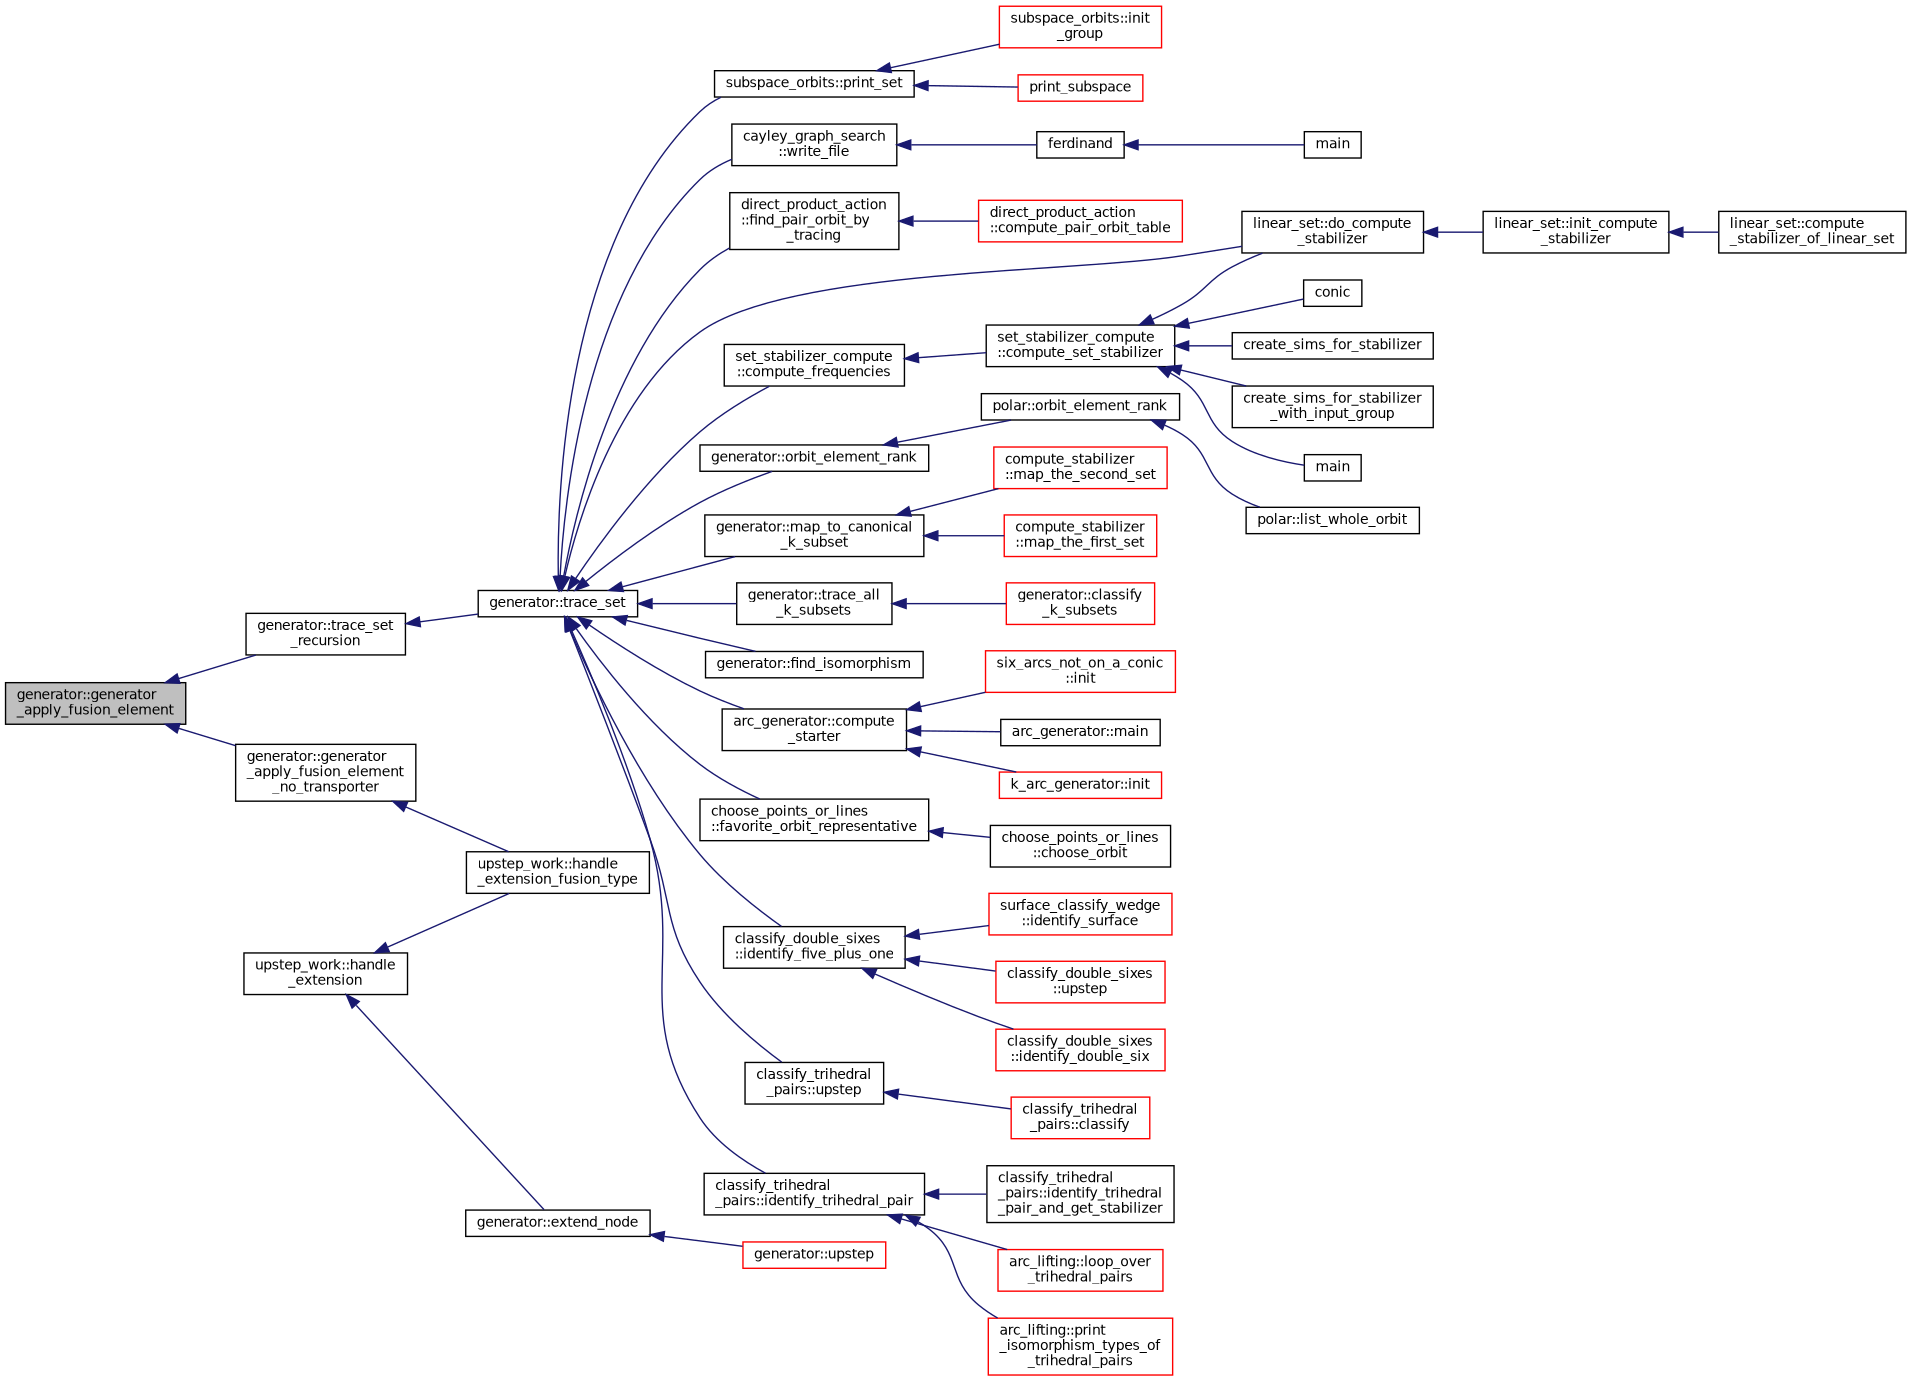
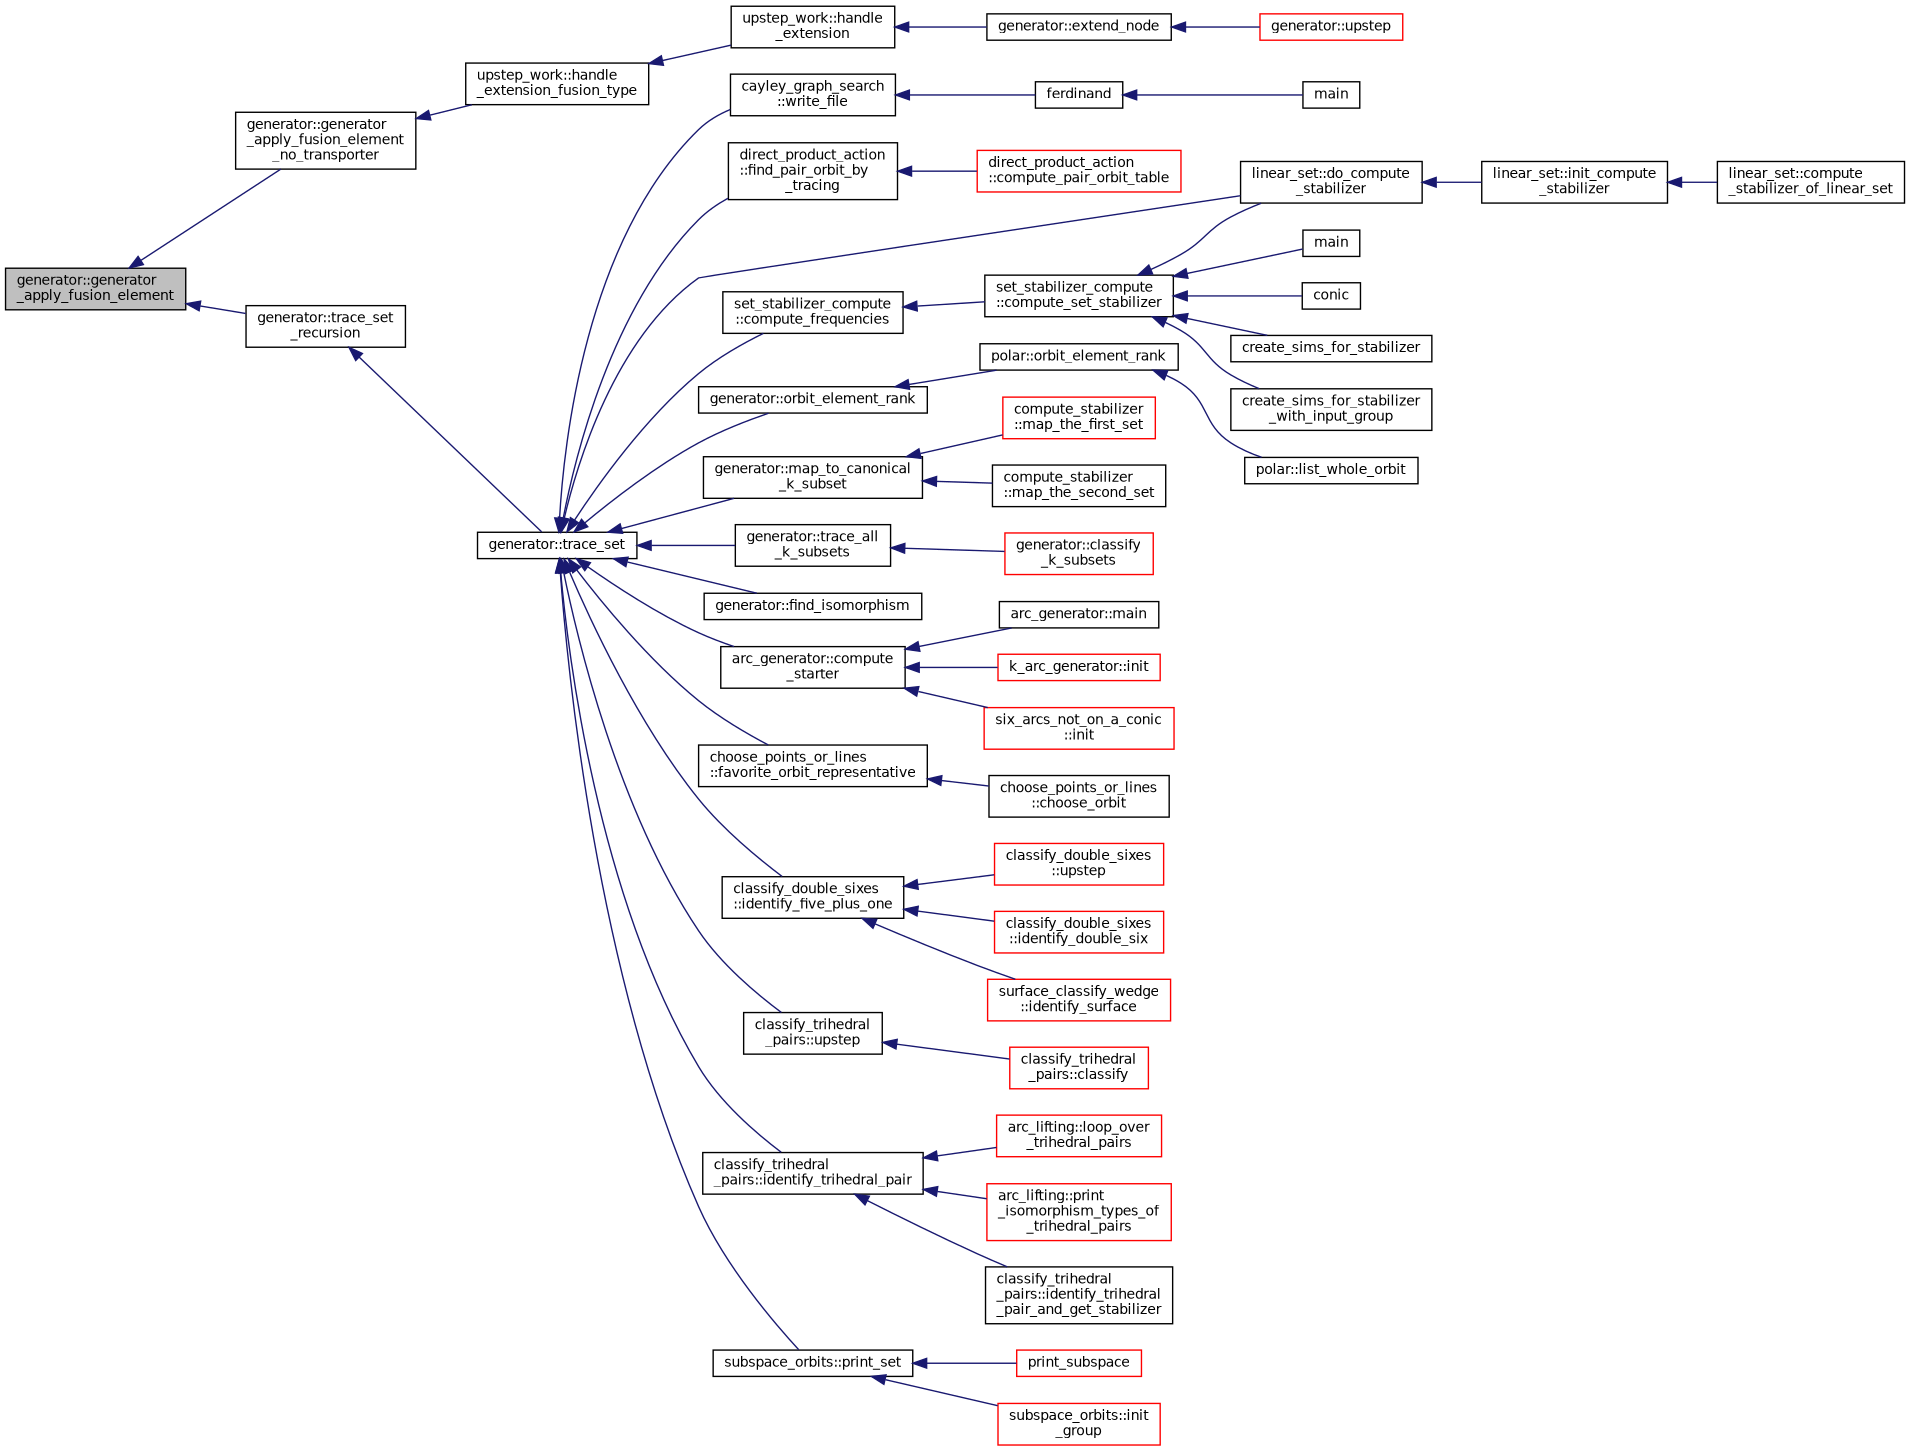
node "compute_stabilizer ::map_the_second_set": color red -> black
edge "upstep_work::handle _extension_fusion_type" -> "upstep_work::handle _extension": reversed
